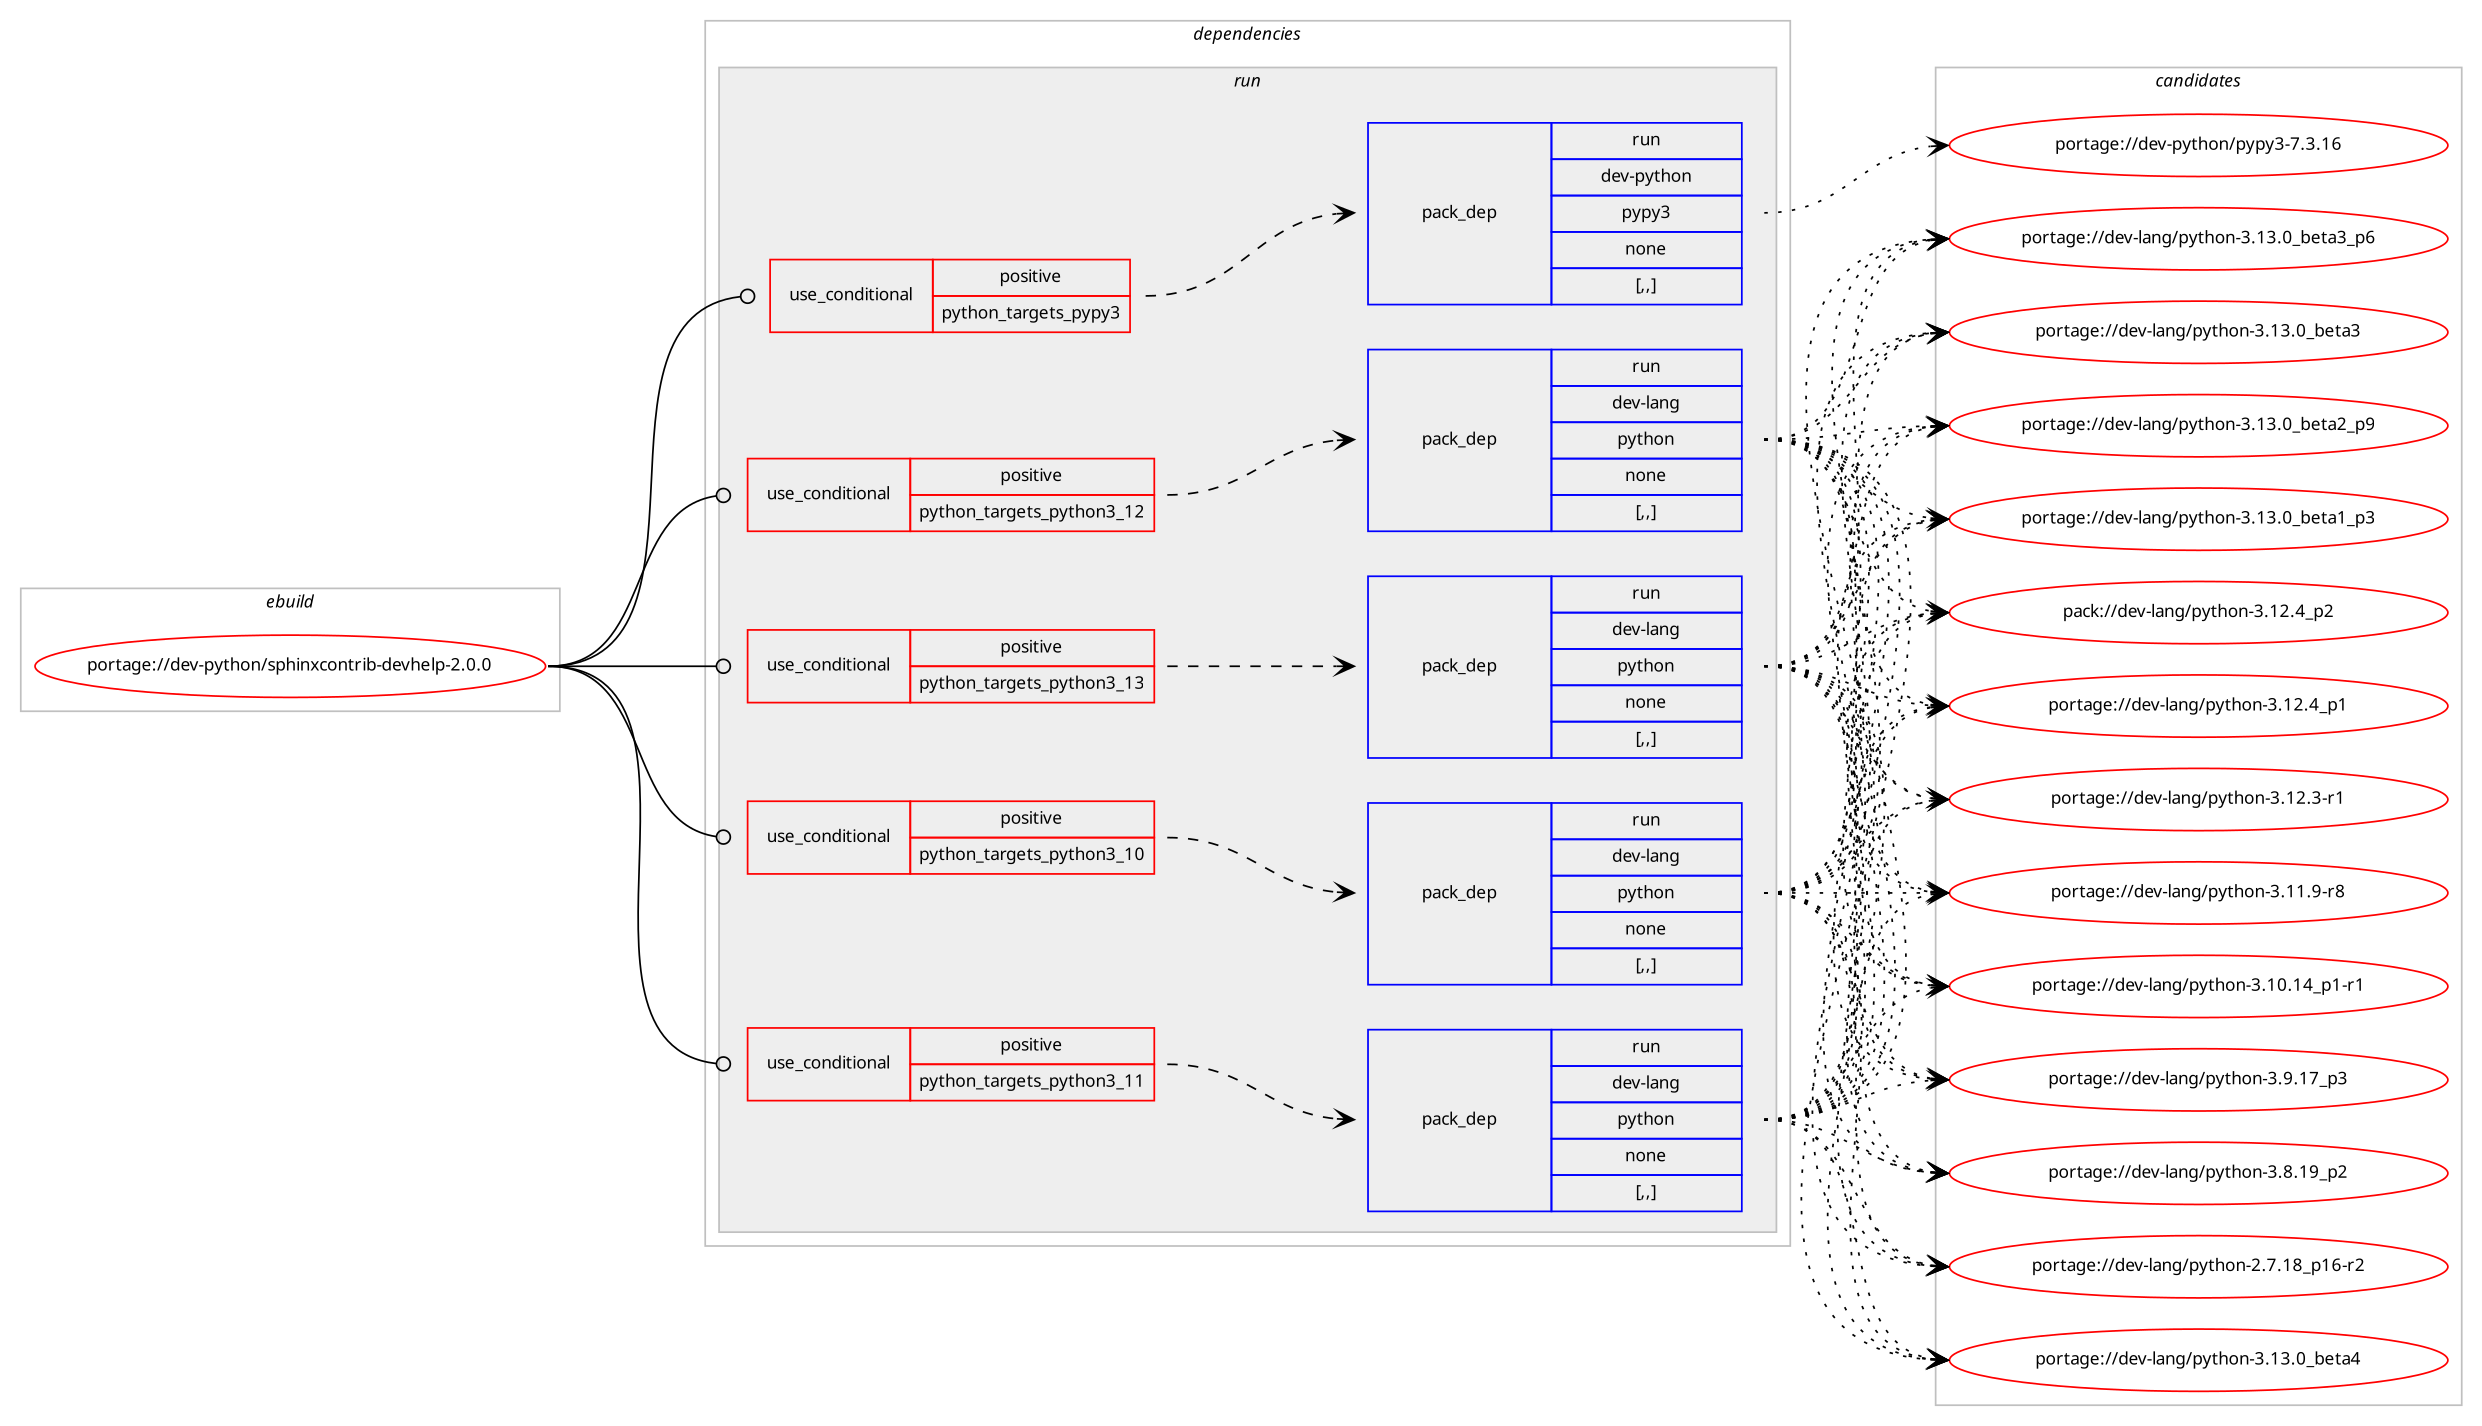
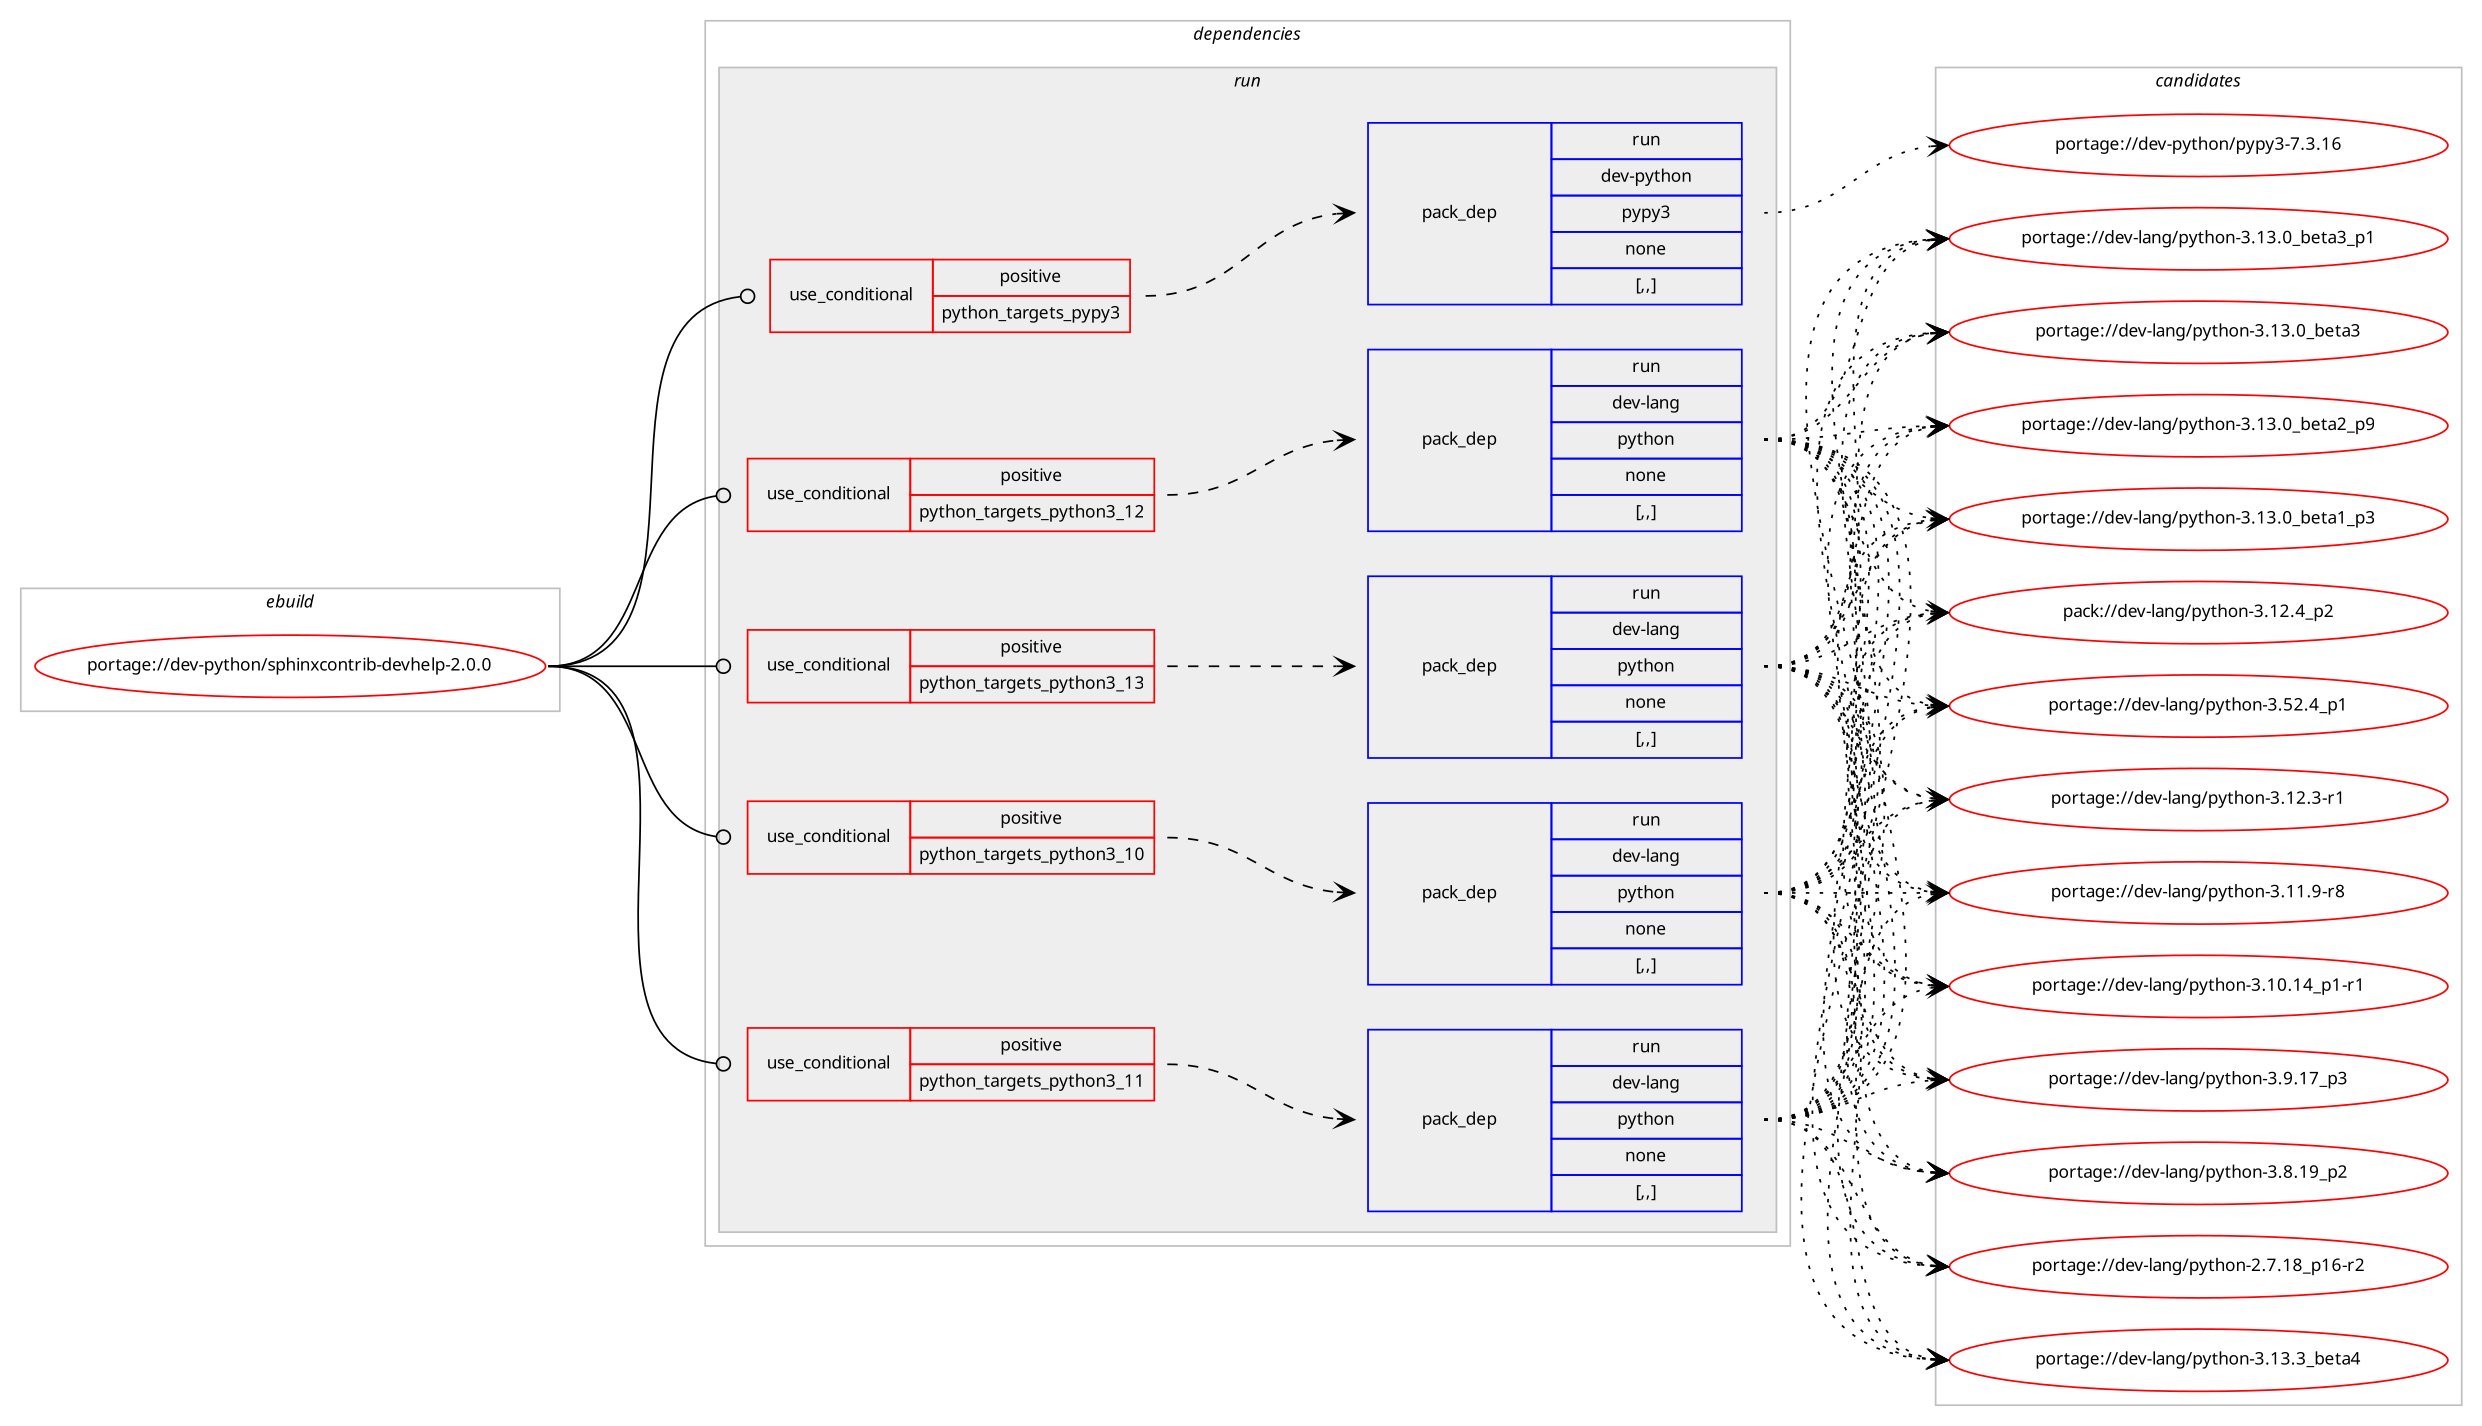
node "portage://dev-lang/python-3.13.0_beta3_p6": label "portage://dev-lang/python-3.13.0_beta3_p6" -> "portage://dev-lang/python-3.13.0_beta3_p1"
node "portage://dev-lang/python-3.12.4_p1": label "portage://dev-lang/python-3.12.4_p1" -> "portage://dev-lang/python-3.52.4_p1"
node "portage://dev-lang/python-3.13.0_beta4": label "portage://dev-lang/python-3.13.0_beta4" -> "portage://dev-lang/python-3.13.3_beta4"
